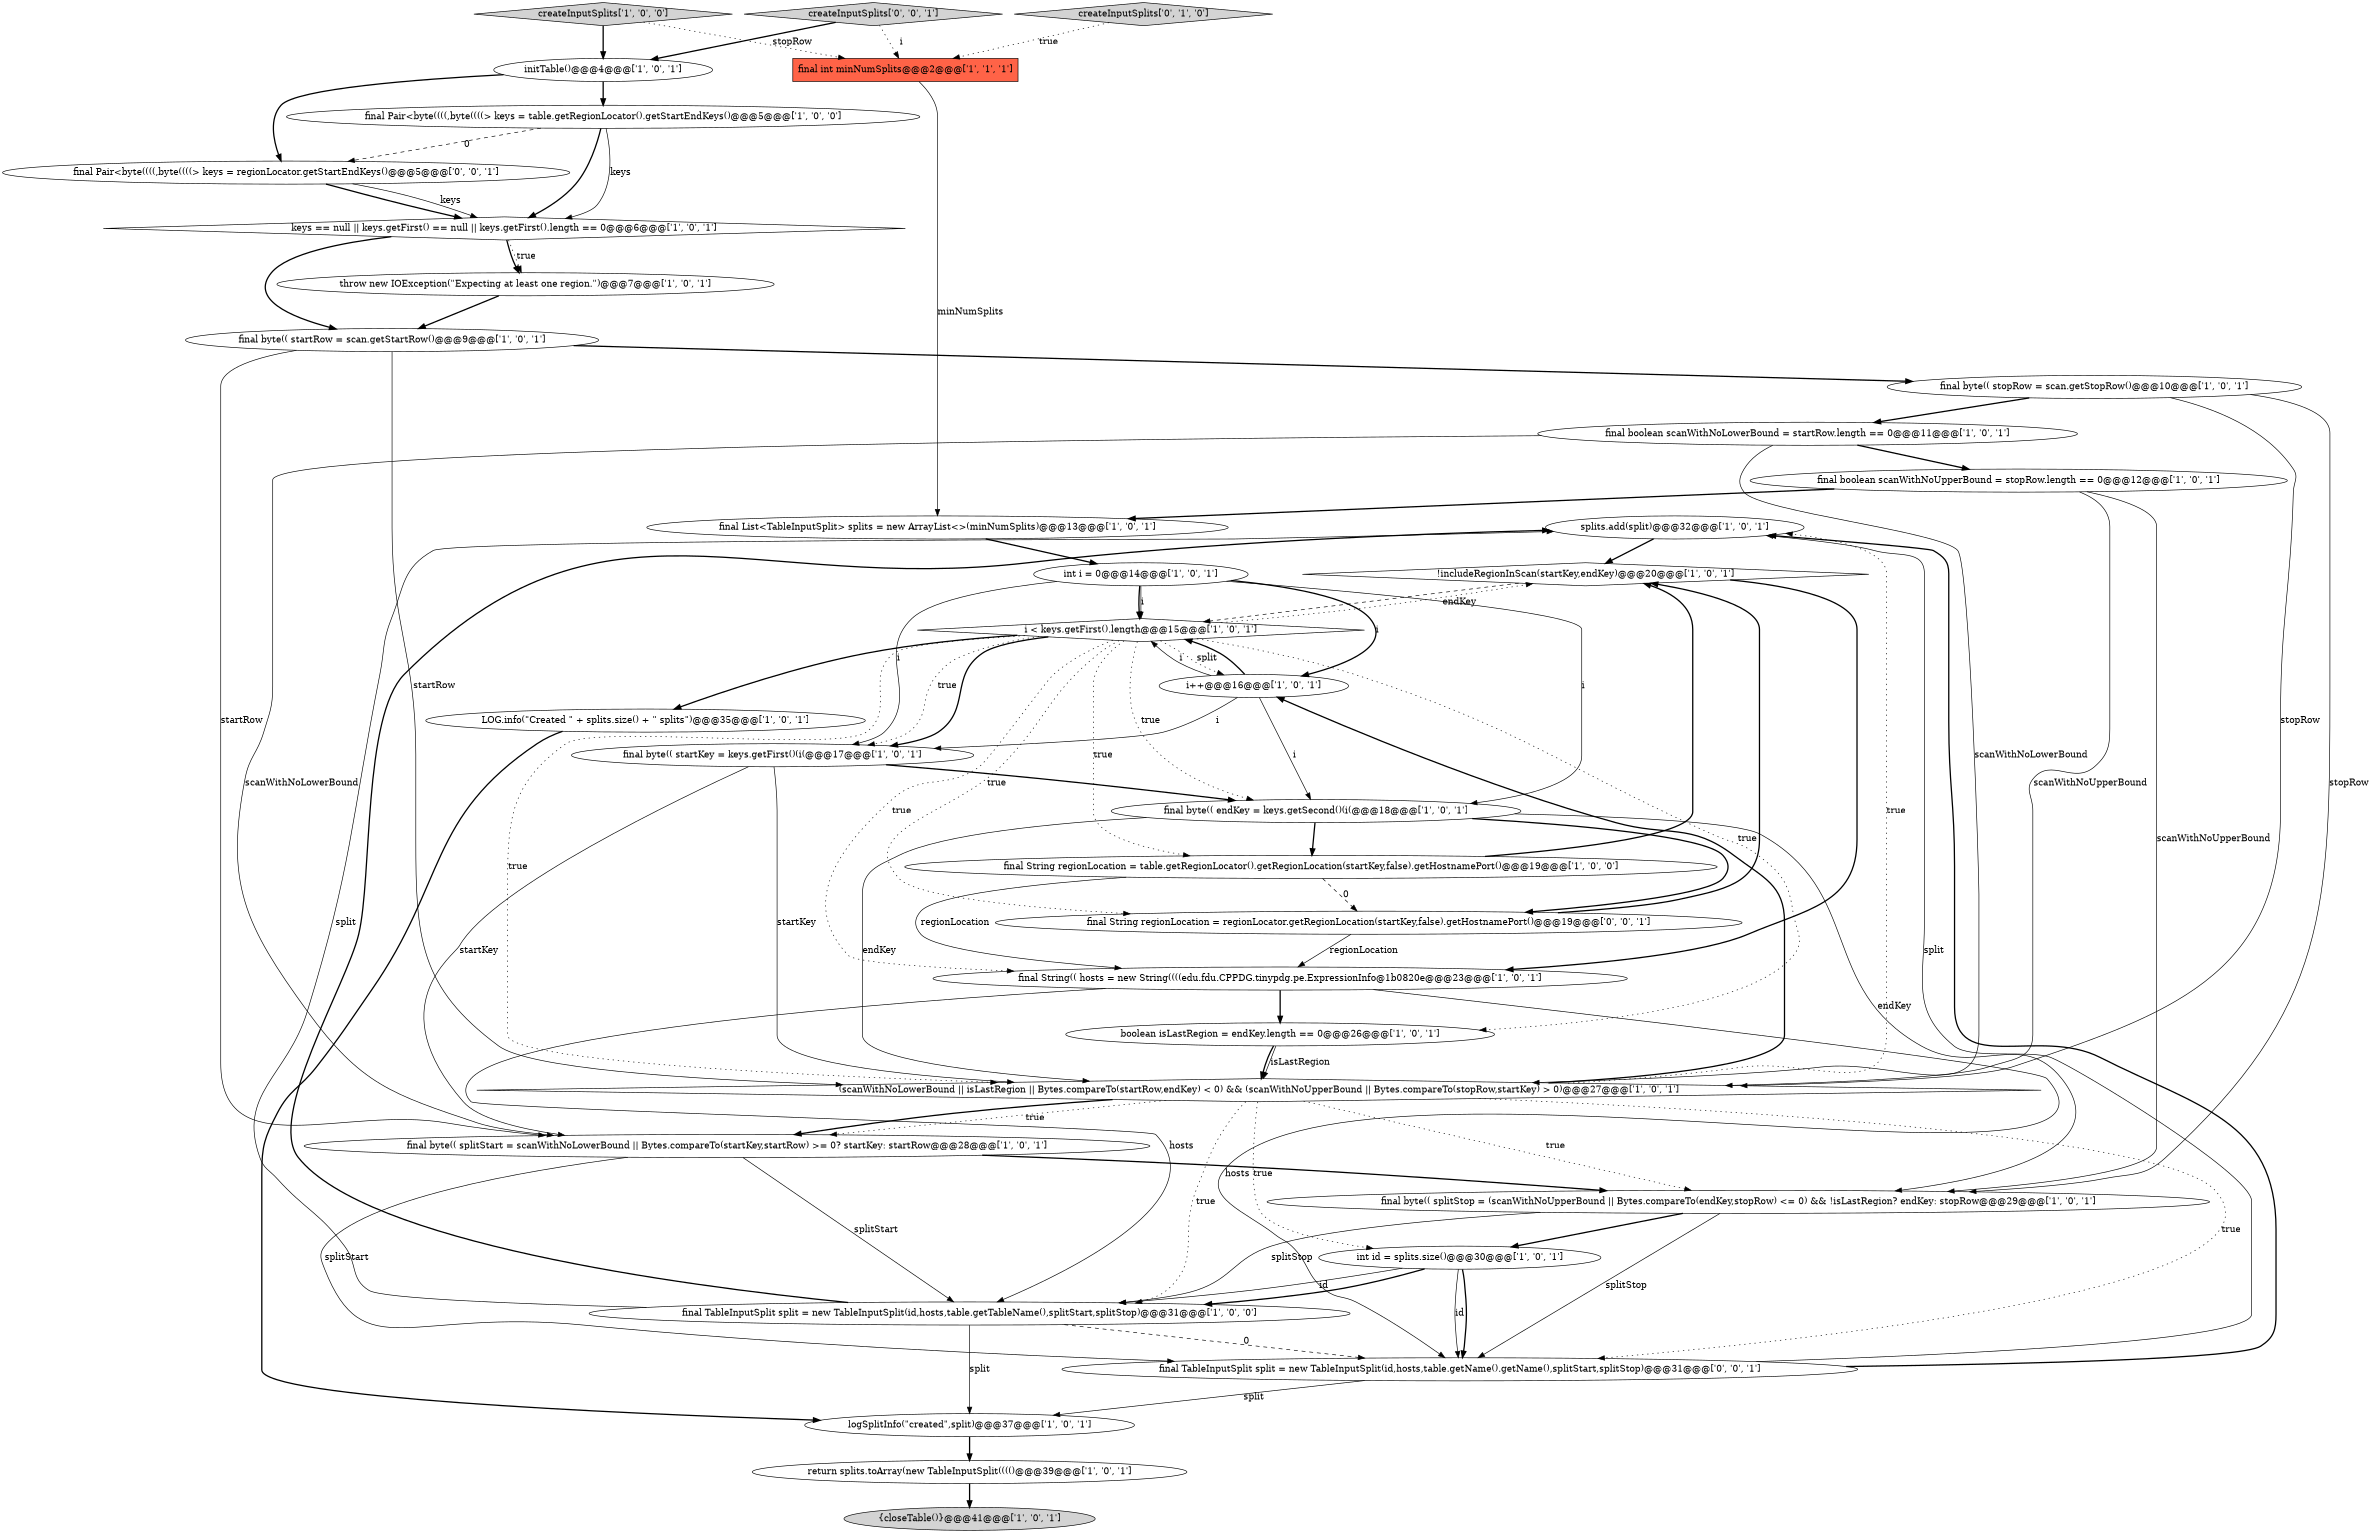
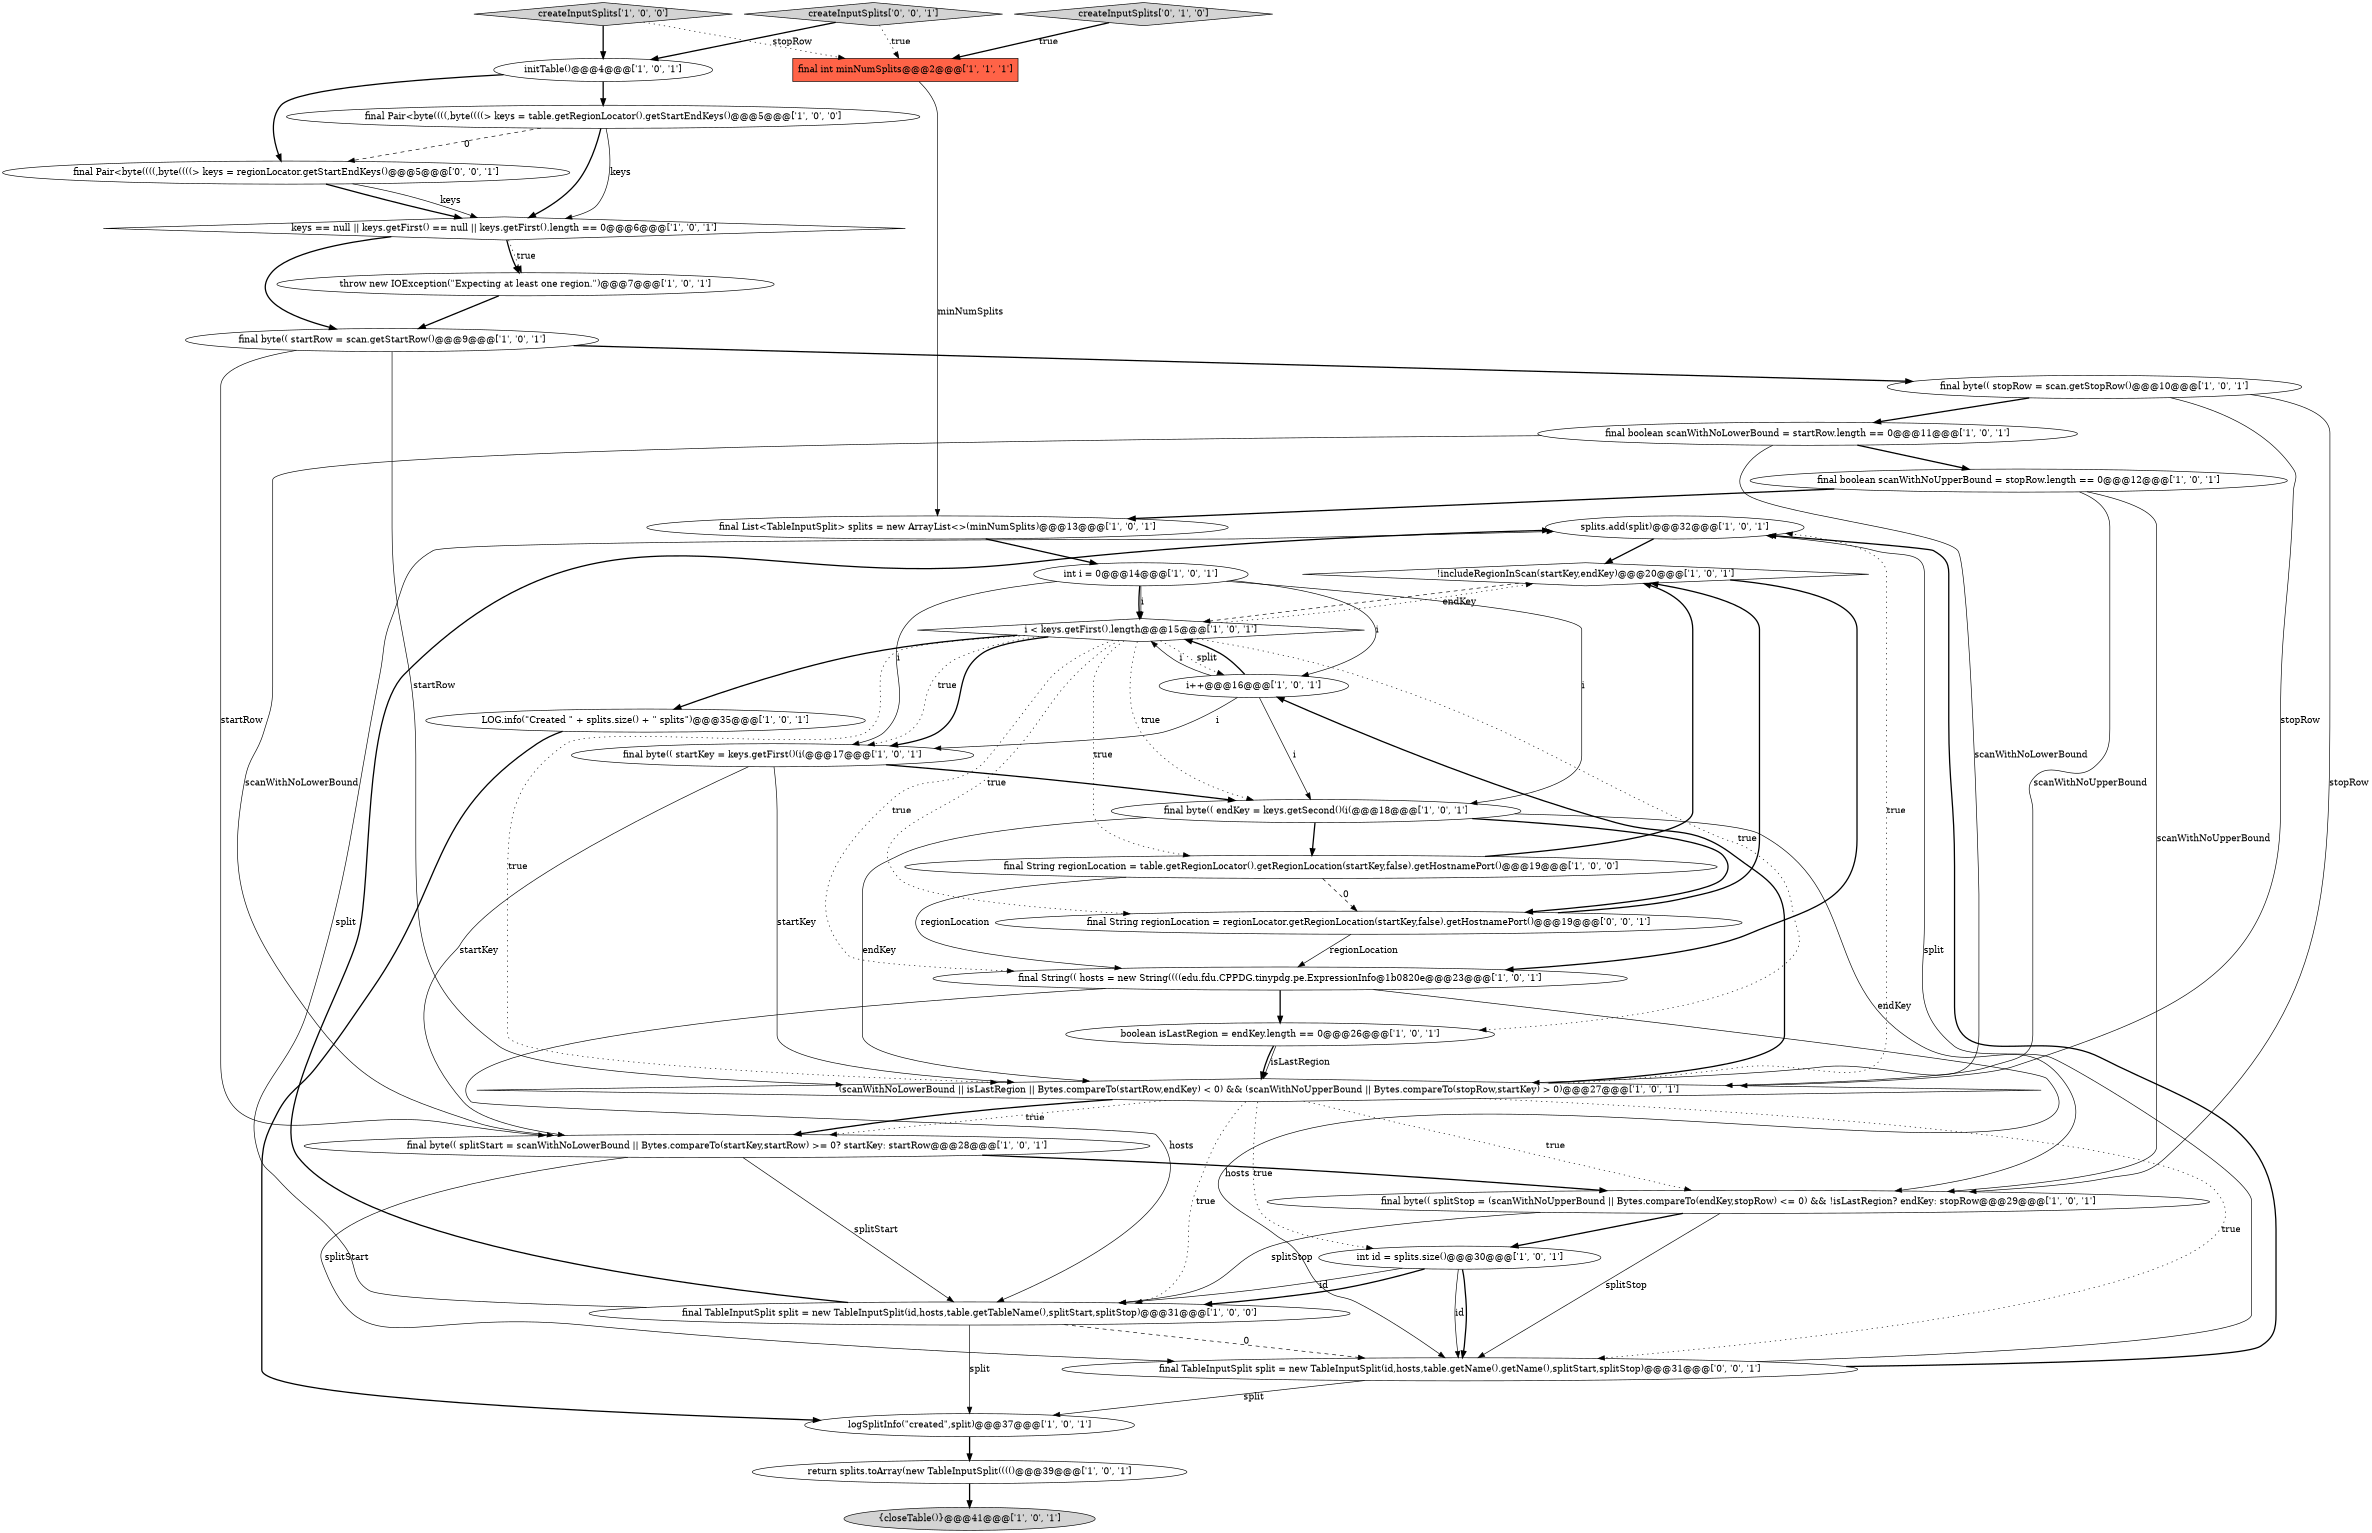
edge "createInputSplits['0', '1', '0']" -> "final int minNumSplits@@@2@@@['1', '1', '1']": style dotted -> bold
edge "createInputSplits['0', '0', '1']" -> "final int minNumSplits@@@2@@@['1', '1', '1']": label "i" -> "true"
edge "int i = 0@@@14@@@['1', '0', '1']" -> "i++@@@16@@@['1', '0', '1']": style bold -> solid
